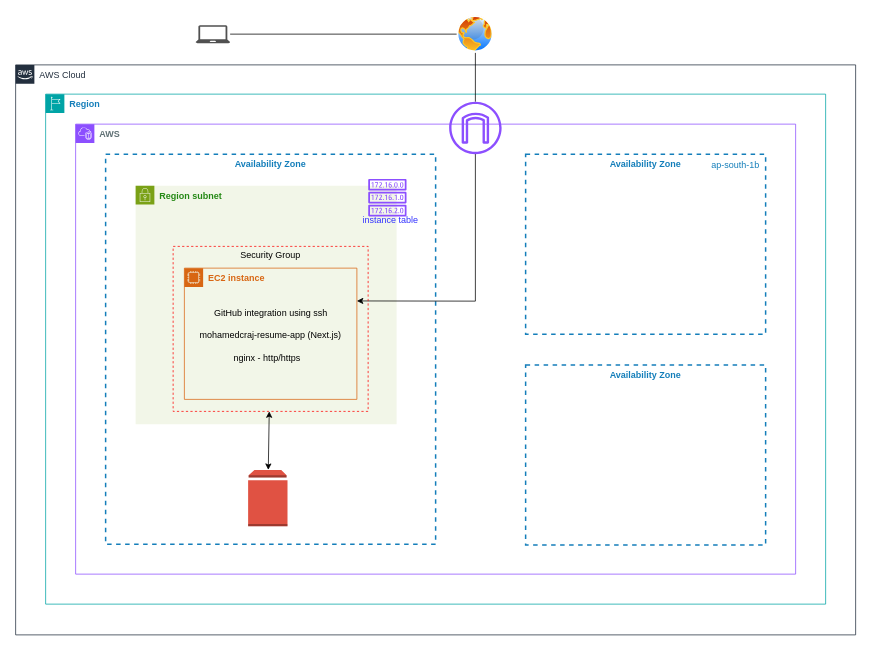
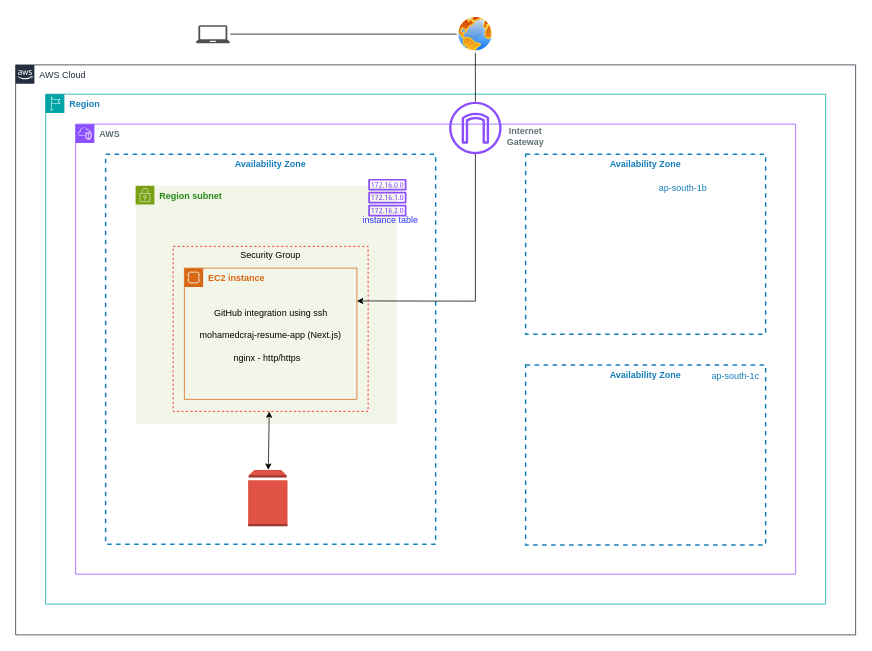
node "Internet Gateway": added
node "ap-south-1b": moved (735, 165) -> (683, 188)
node "ap-south-1c": added
